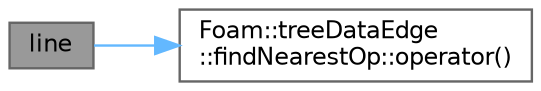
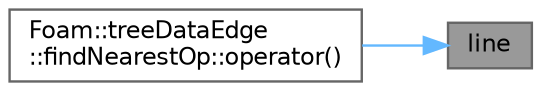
edge "line" -> "Foam::treeDataEdge ::findNearestOp::operator()": reversed
